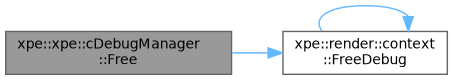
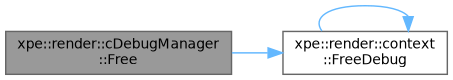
node "xpe::xpe::cDebugManager ::Free": label "xpe::xpe::cDebugManager ::Free" -> "xpe::render::cDebugManager ::Free"
